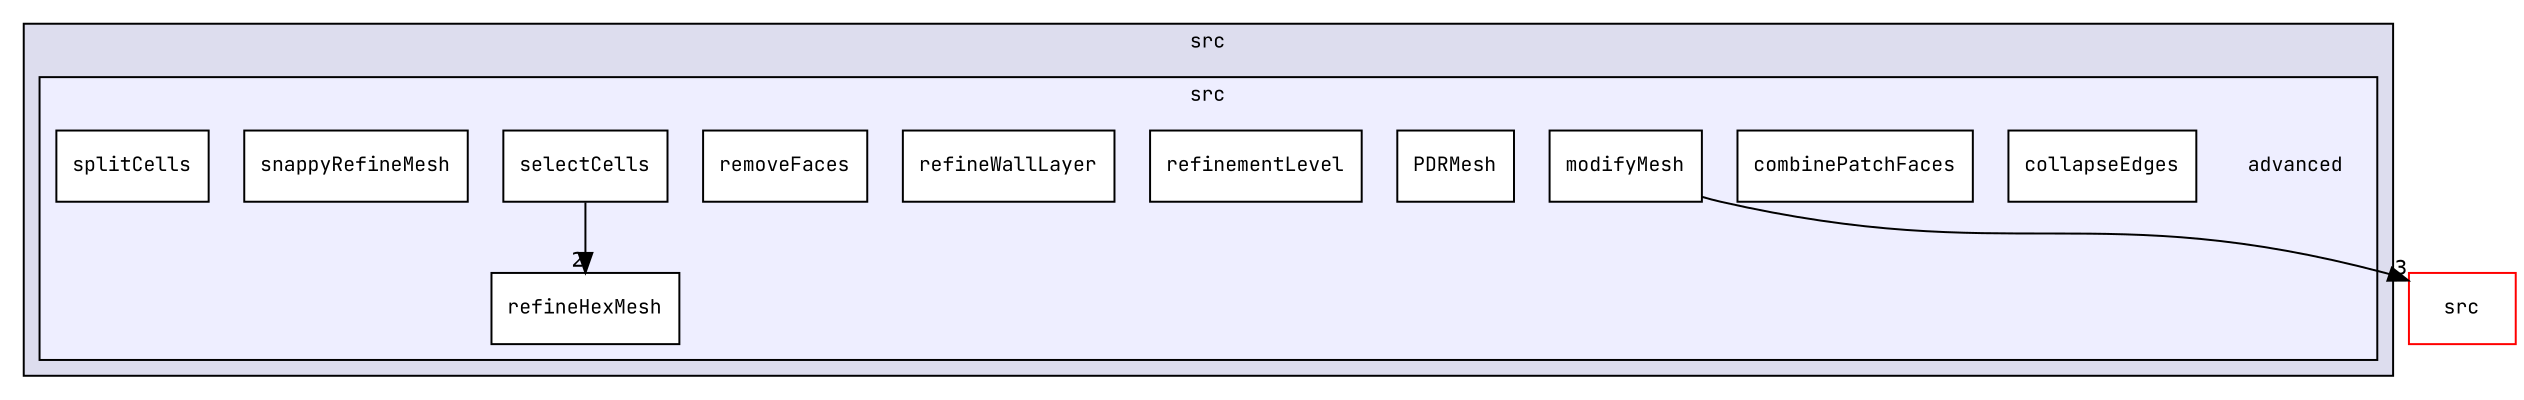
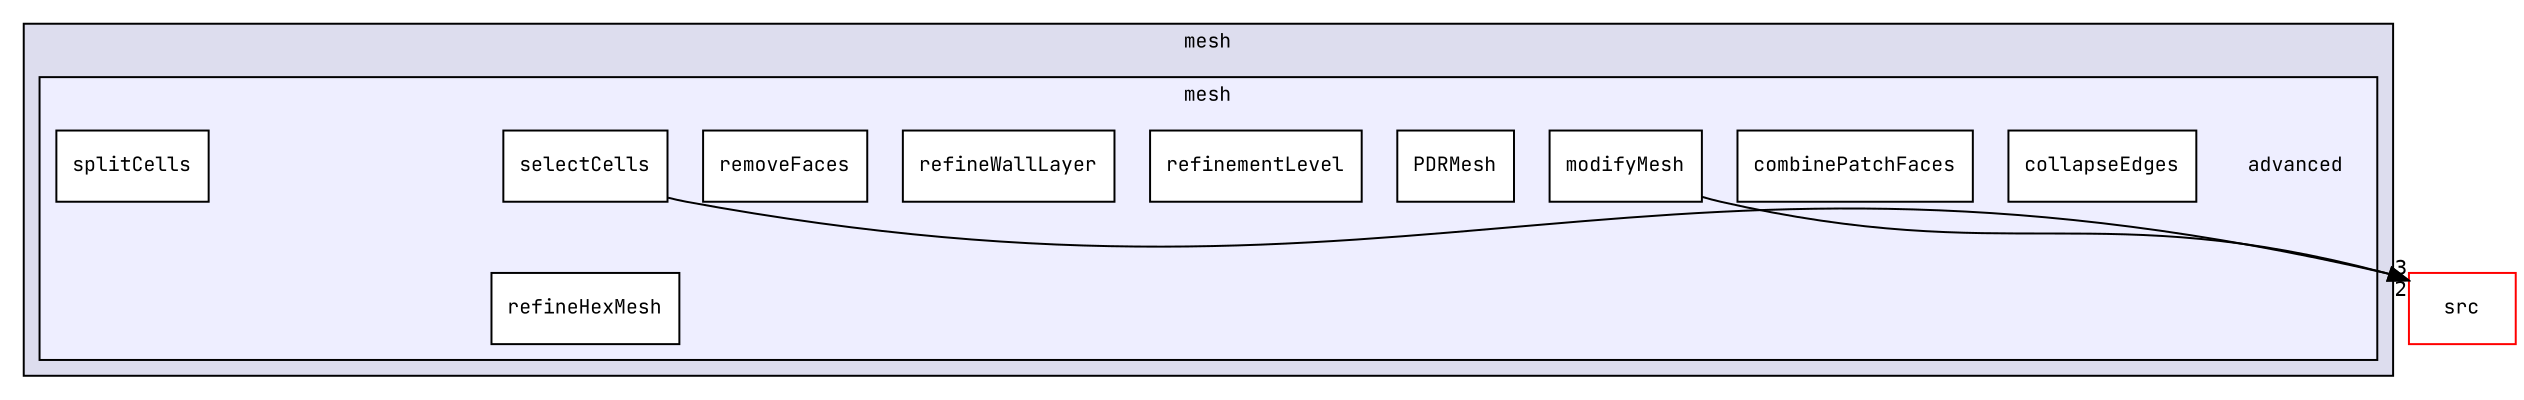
cluster "src": label "src" -> "mesh"
node "snappyRefineMesh": removed
edge "selectCells" -> "refineHexMesh": now "selectCells" -> "src"
